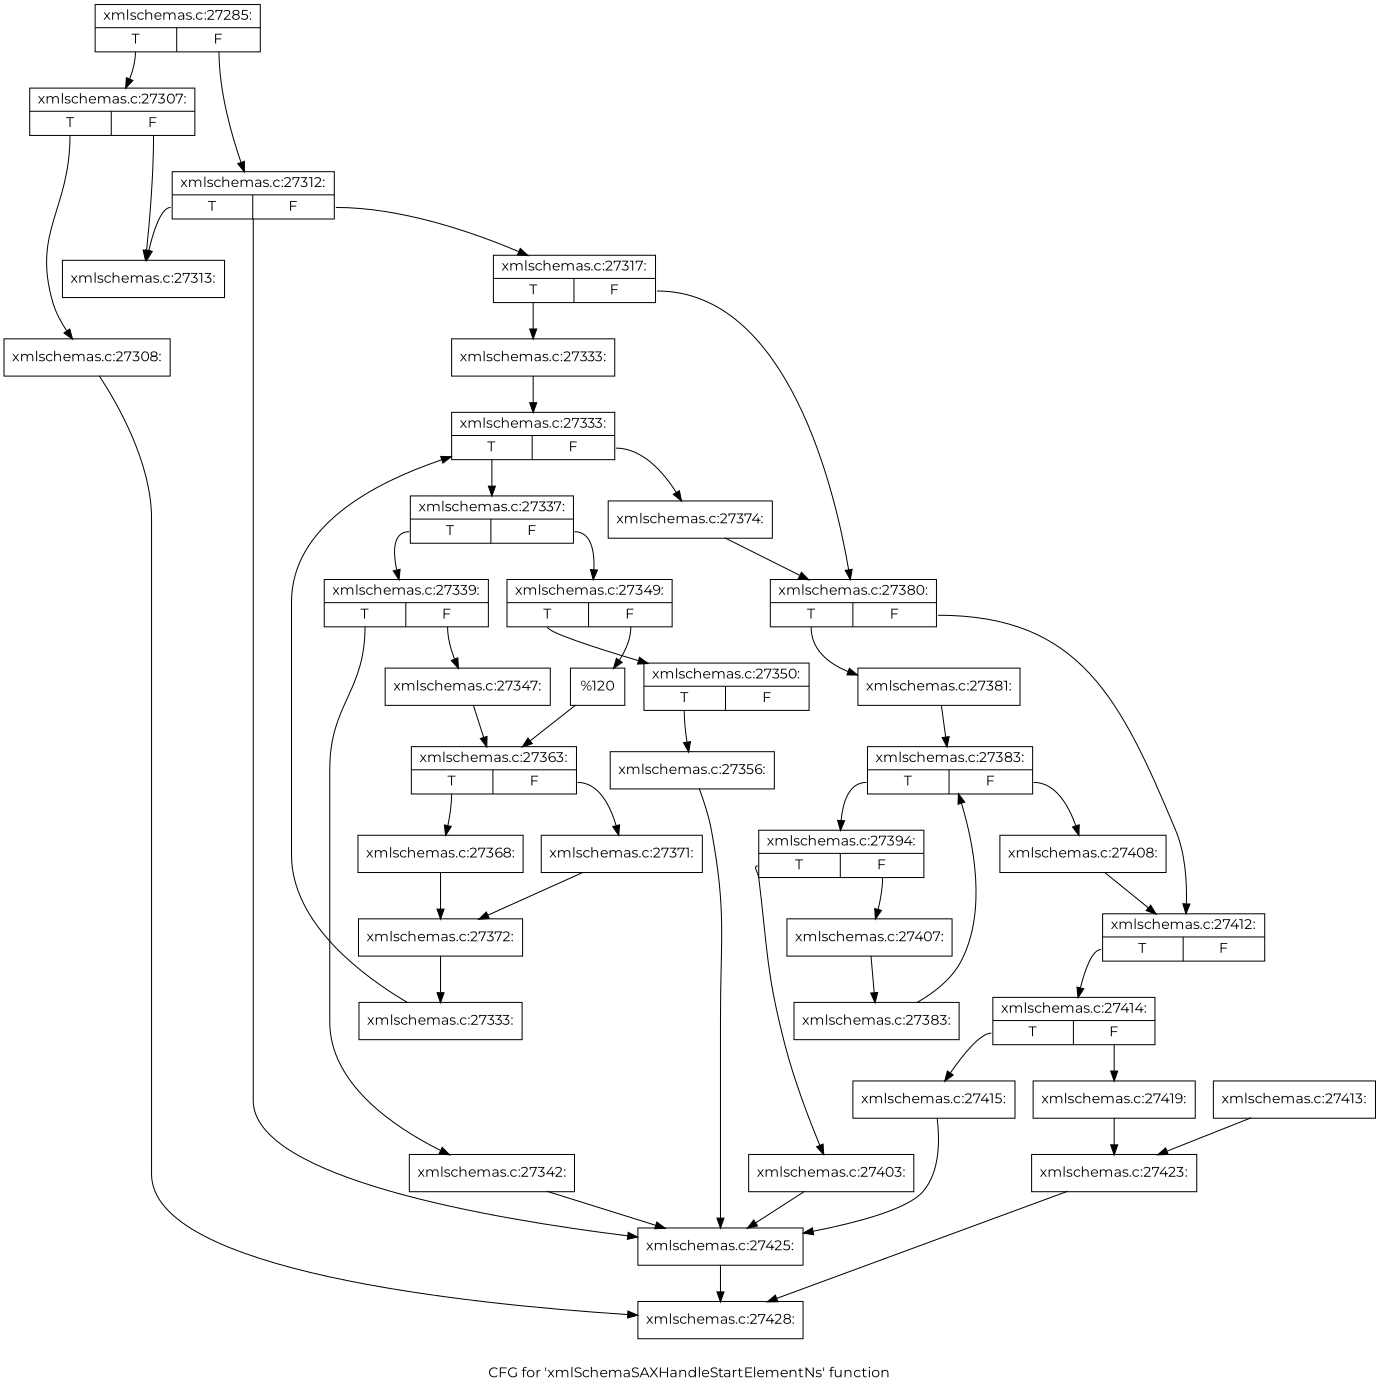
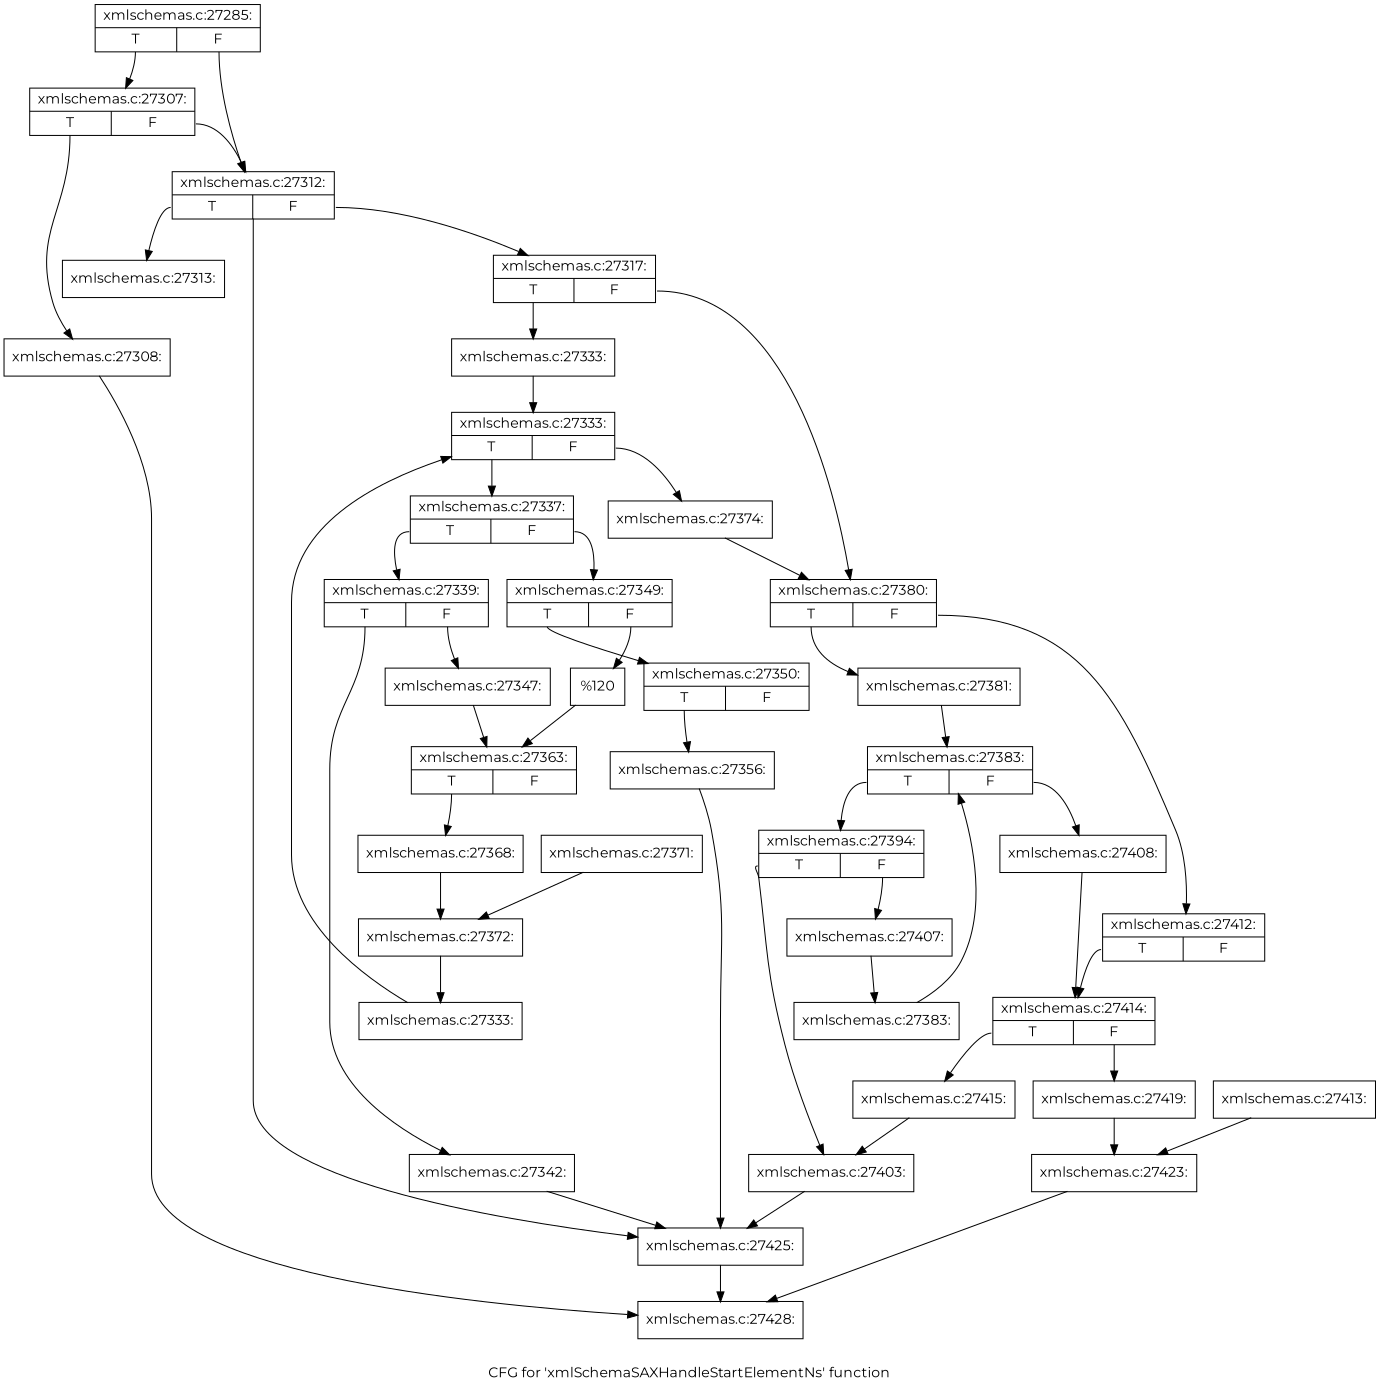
edge "xmlschemas.c:27307:" -> "xmlschemas.c:27313:": now "xmlschemas.c:27307:" -> "xmlschemas.c:27312:"
edge "xmlschemas.c:27363:" -> "xmlschemas.c:27371:": removed
edge "xmlschemas.c:27408:" -> "xmlschemas.c:27412:": now "xmlschemas.c:27408:" -> "xmlschemas.c:27414:"
edge "xmlschemas.c:27415:" -> "xmlschemas.c:27425:": now "xmlschemas.c:27415:" -> "xmlschemas.c:27403:"
